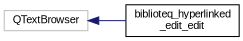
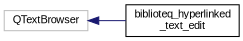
node "biblioteq_hyperlinked _edit_edit": label "biblioteq_hyperlinked _edit_edit" -> "biblioteq_hyperlinked _text_edit"
